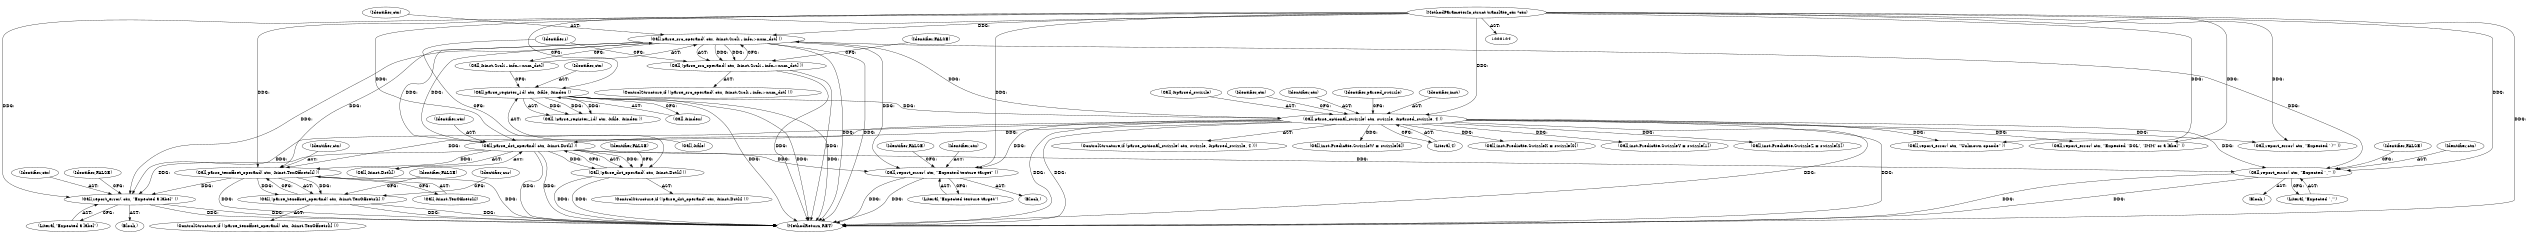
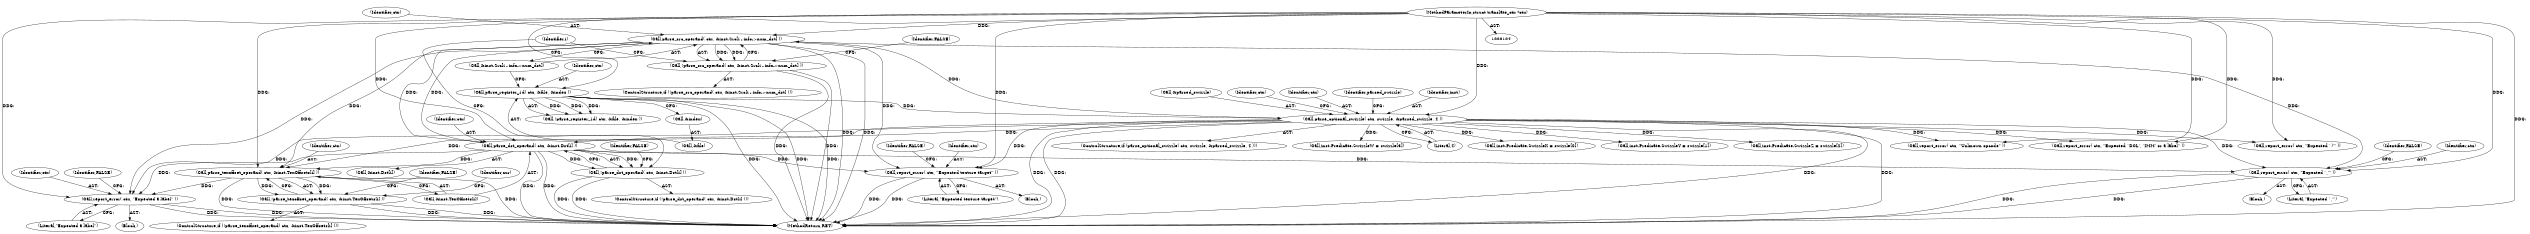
edge "(Call,&index)" -> "(Call,parse_register_1d( ctx, &file, &index ))": now "(Call,&index)" -> "(Call,&file)"
edge "(Call,&inst.Dst[i])" -> "(Call,parse_dst_operand( ctx, &inst.Dst[i] ))": now "(Call,&inst.TexOffsets[i])" -> "(Call,parse_dst_operand( ctx, &inst.Dst[i] ))"
